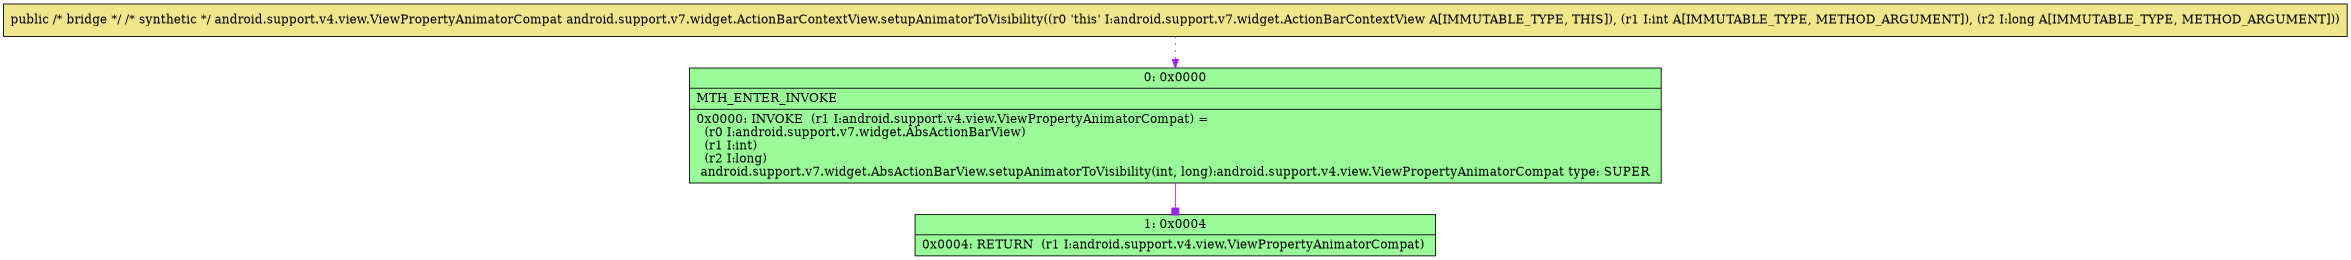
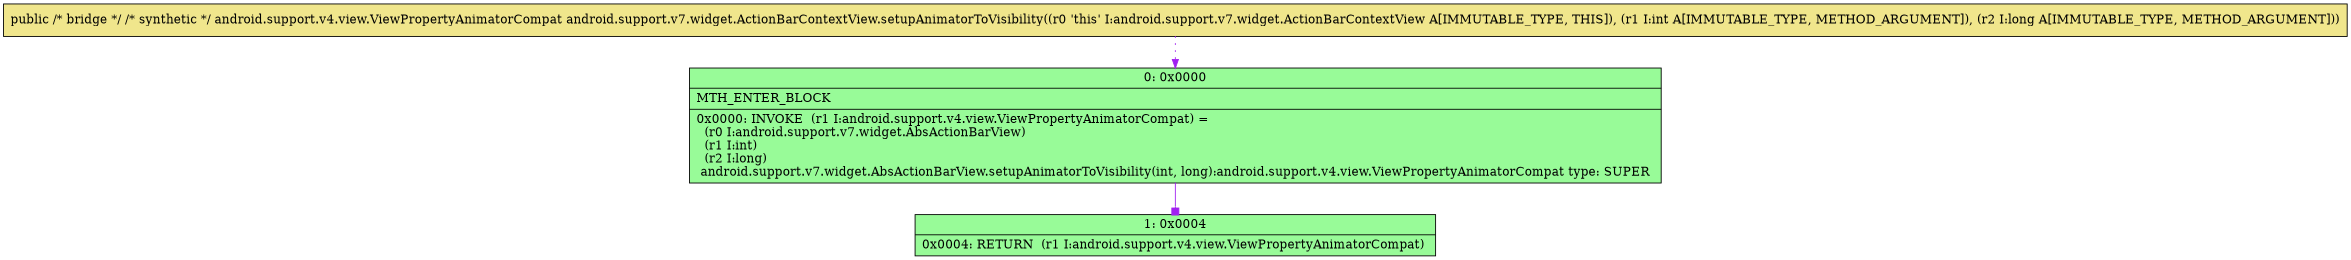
node "0: 0x0000": text "MTH_ENTER_INVOKE" -> "MTH_ENTER_BLOCK"
